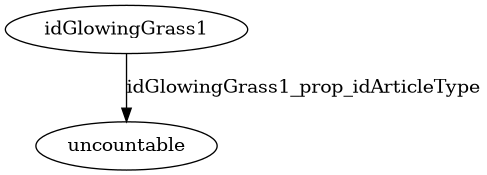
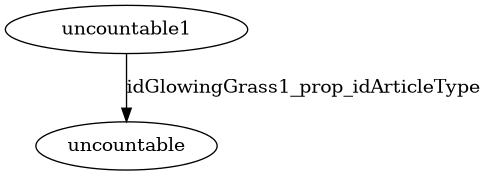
node "idGlowingGrass1": label "idGlowingGrass1" -> "uncountable1"
